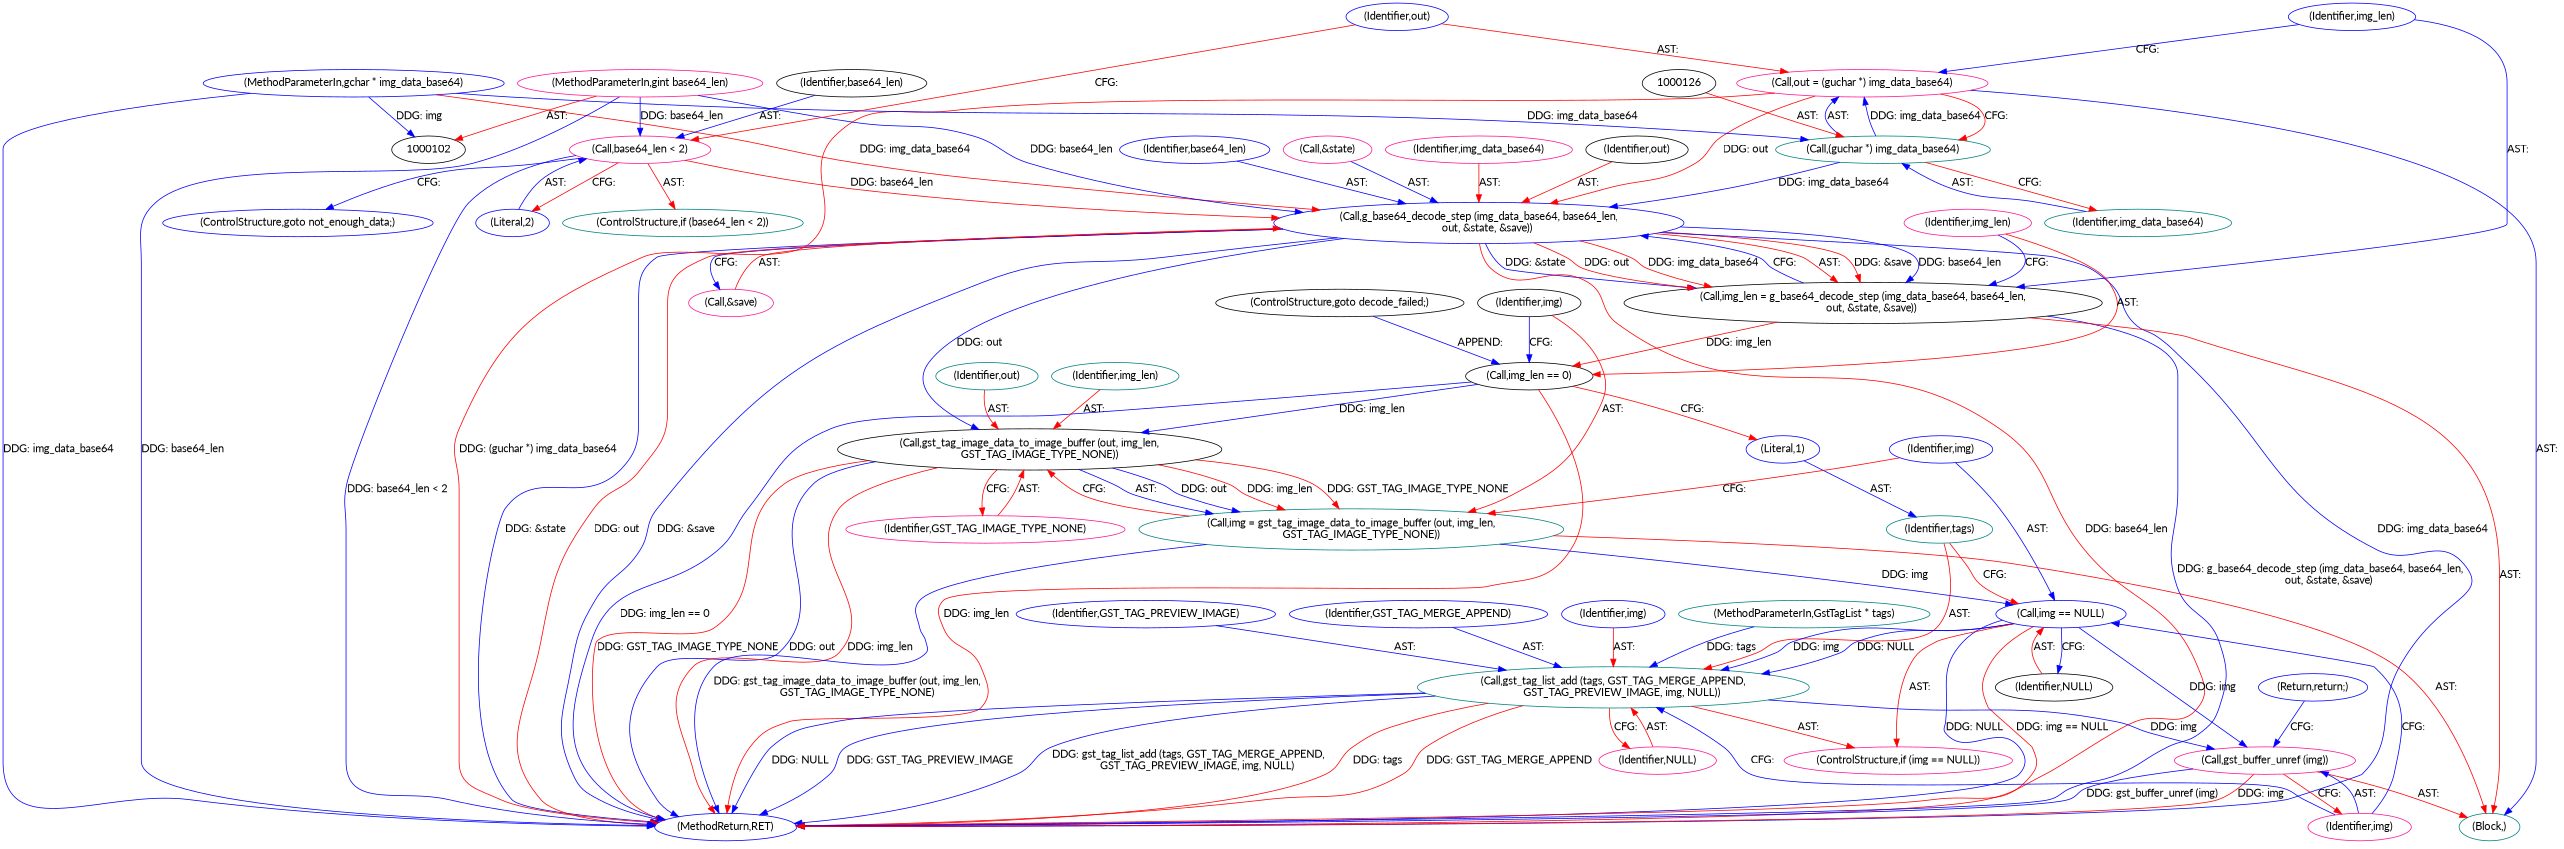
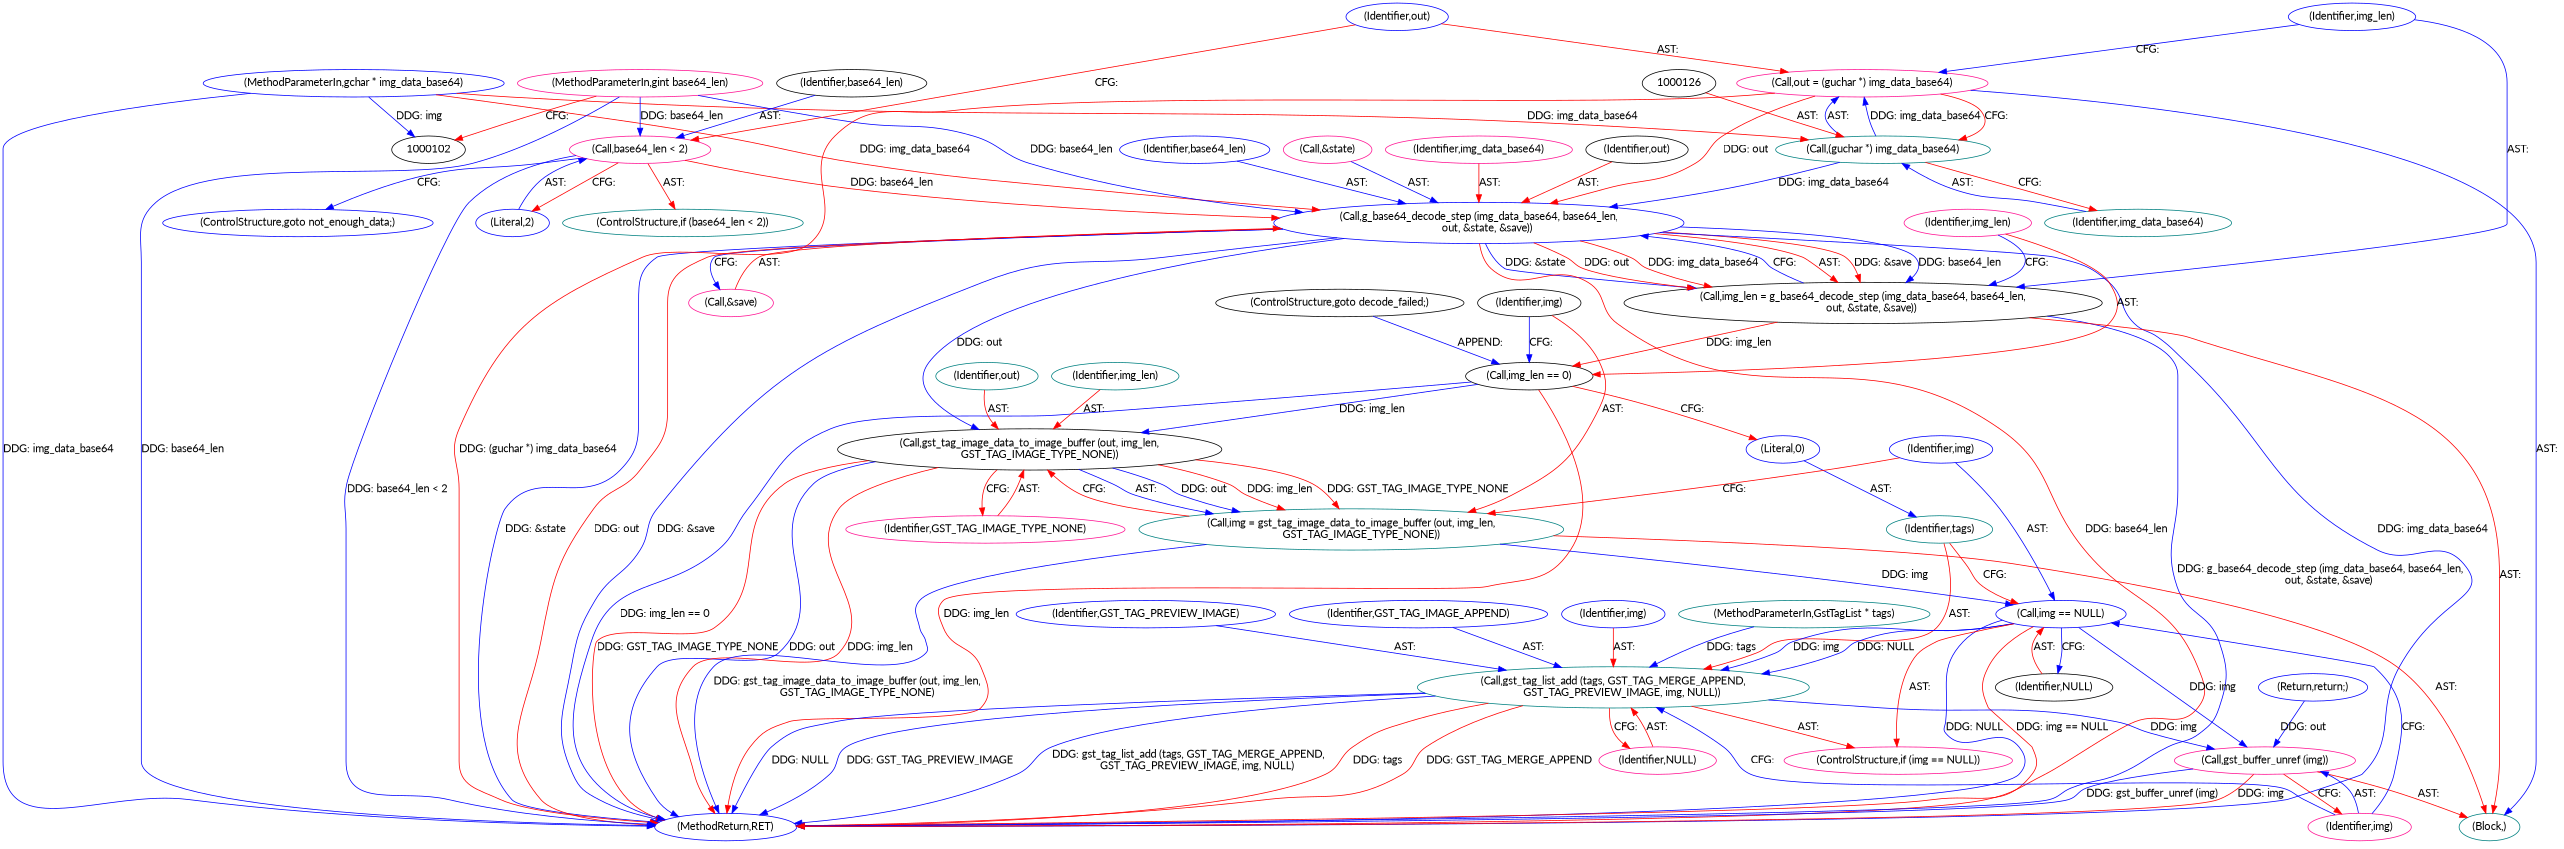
edge "(MethodParameterIn,gchar * img_data_base64)" -> "(Call,(guchar *) img_data_base64)": color blue -> red
edge "(MethodParameterIn,gint base64_len)" -> "1000102": label "AST: " -> "CFG: "
node "(Literal,1)": label "(Literal,1)" -> "(Literal,0)"
node "(Identifier,GST_TAG_MERGE_APPEND)": label "(Identifier,GST_TAG_MERGE_APPEND)" -> "(Identifier,GST_TAG_IMAGE_APPEND)"
edge "(Return,return;)" -> "(Call,gst_buffer_unref (img))": label "CFG: " -> "DDG: out"
